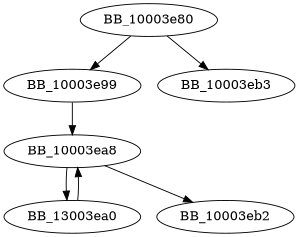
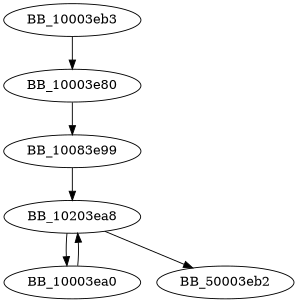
edge "BB_10003e80" -> "BB_10003eb3": reversed
node "BB_10003e99": label "BB_10003e99" -> "BB_10083e99"
node "BB_10003ea8": label "BB_10003ea8" -> "BB_10203ea8"
node "BB_13003ea0": label "BB_13003ea0" -> "BB_10003ea0"
node "BB_10003eb2": label "BB_10003eb2" -> "BB_50003eb2"
